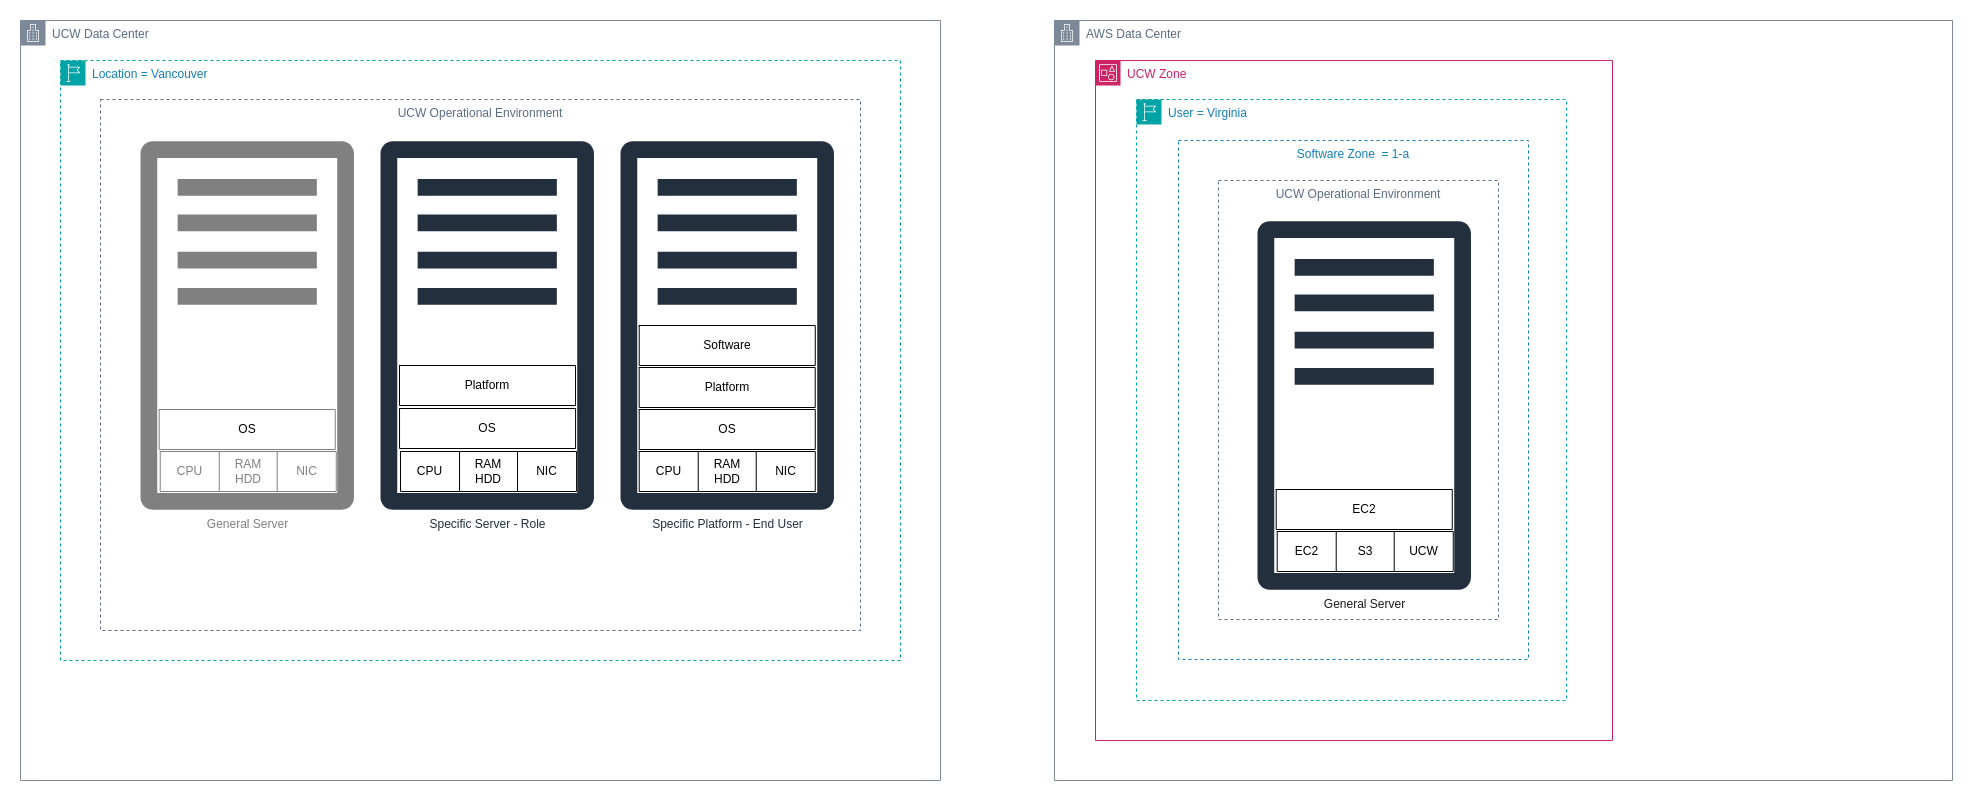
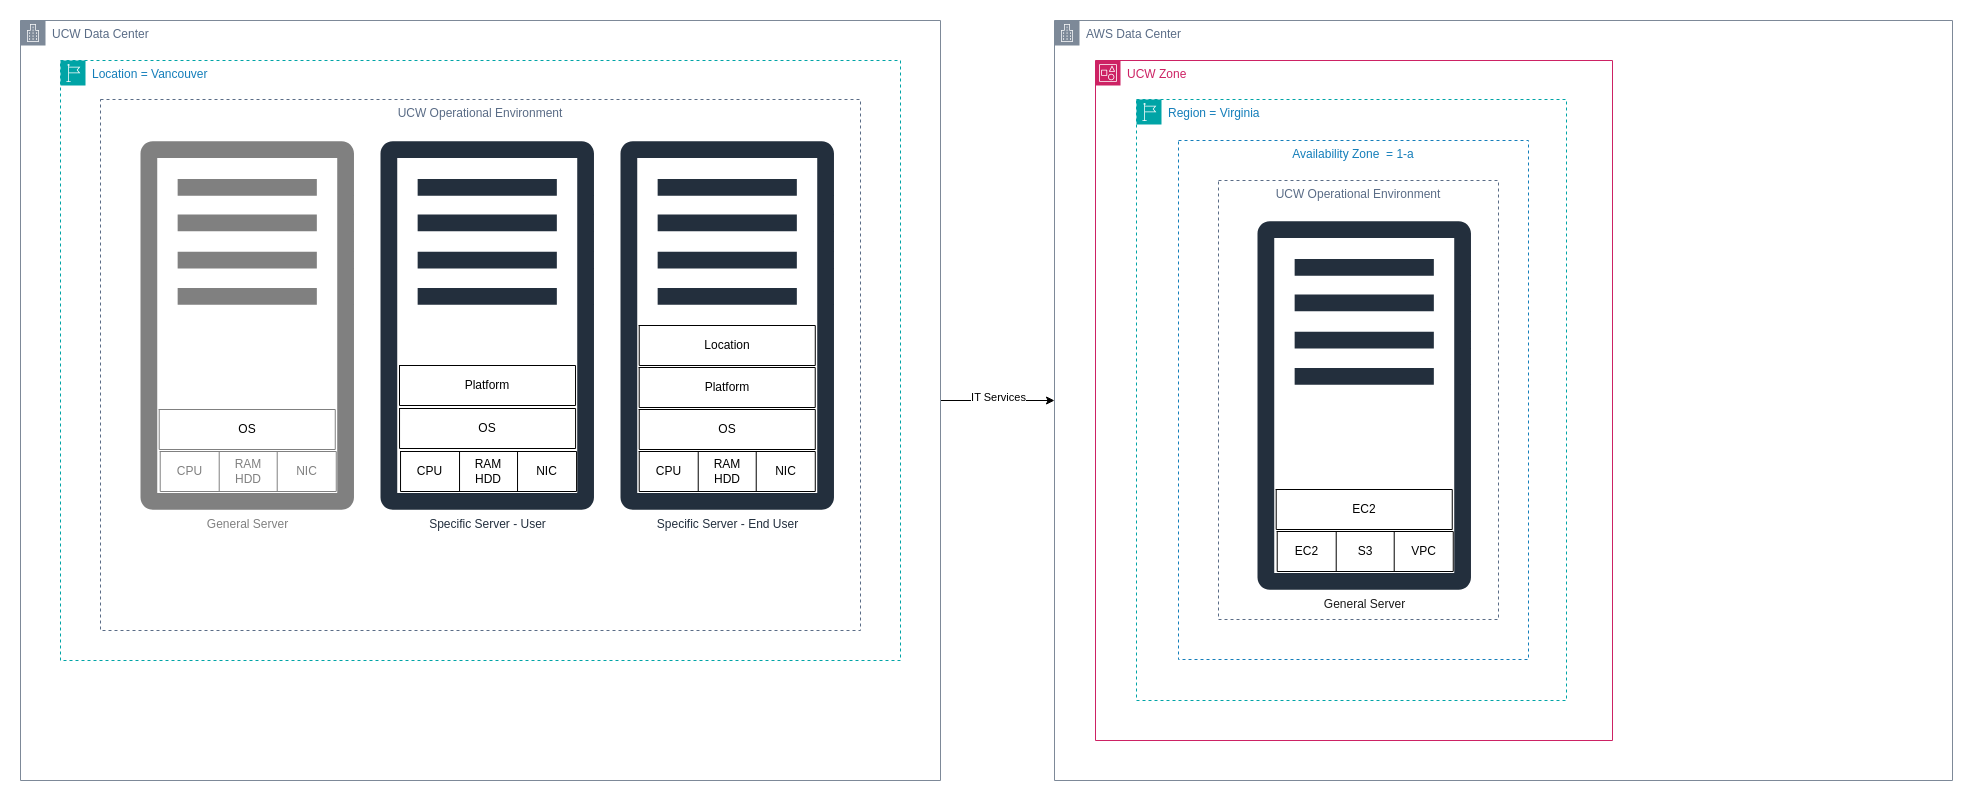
node "User = Virginia": label "User = Virginia" -> "Region = Virginia"
node "Software Zone = 1-a": label "Software Zone = 1-a" -> "Availability Zone = 1-a"
node "Software": label "Software" -> "Location"
edge "UCW Data Center" -> "AWS Data Center": added, label "IT Services"
node "Specific Server - Role": label "Specific Server - Role" -> "Specific Server - User"
node "Specific Platform - End User": label "Specific Platform - End User" -> "Specific Server - End User"
node "UCW": label "UCW" -> "VPC"
